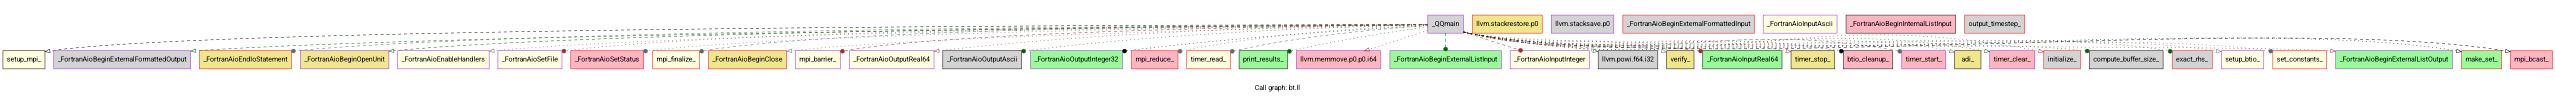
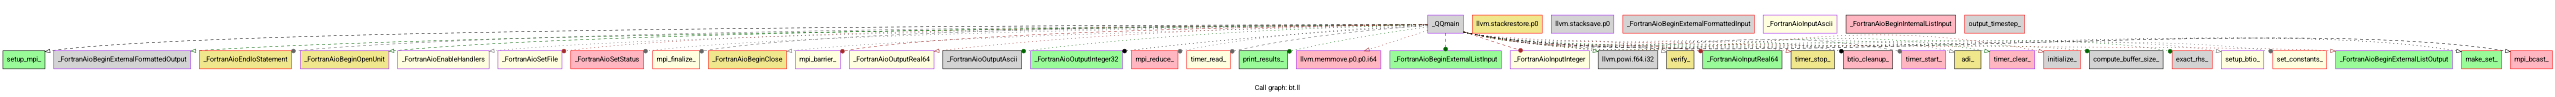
node "setup_mpi_": fillcolor lightyellow -> palegreen
